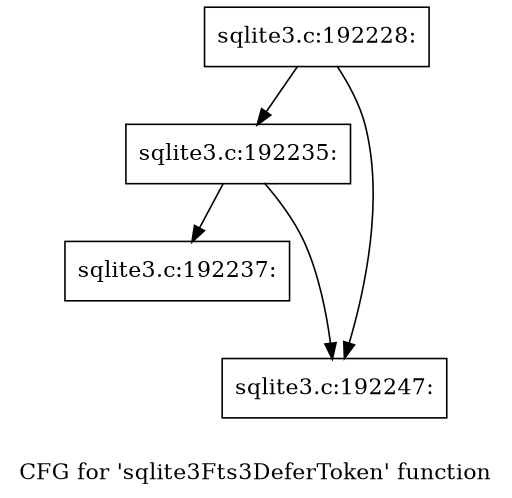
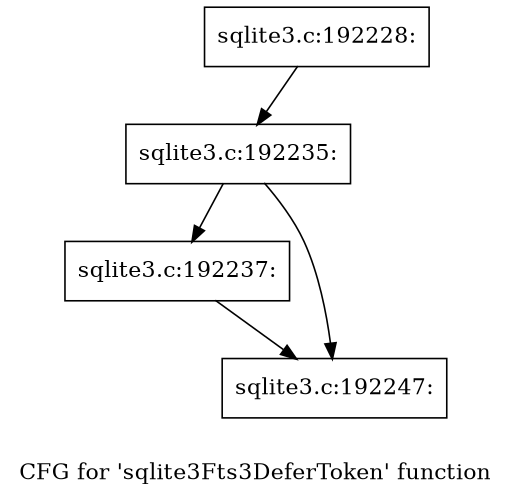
edge "sqlite3.c:192228:" -> "sqlite3.c:192247:": now "sqlite3.c:192237:" -> "sqlite3.c:192247:"
